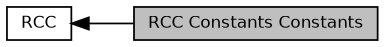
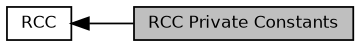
node "RCC Constants Constants": label "RCC Constants Constants" -> "RCC Private Constants"
